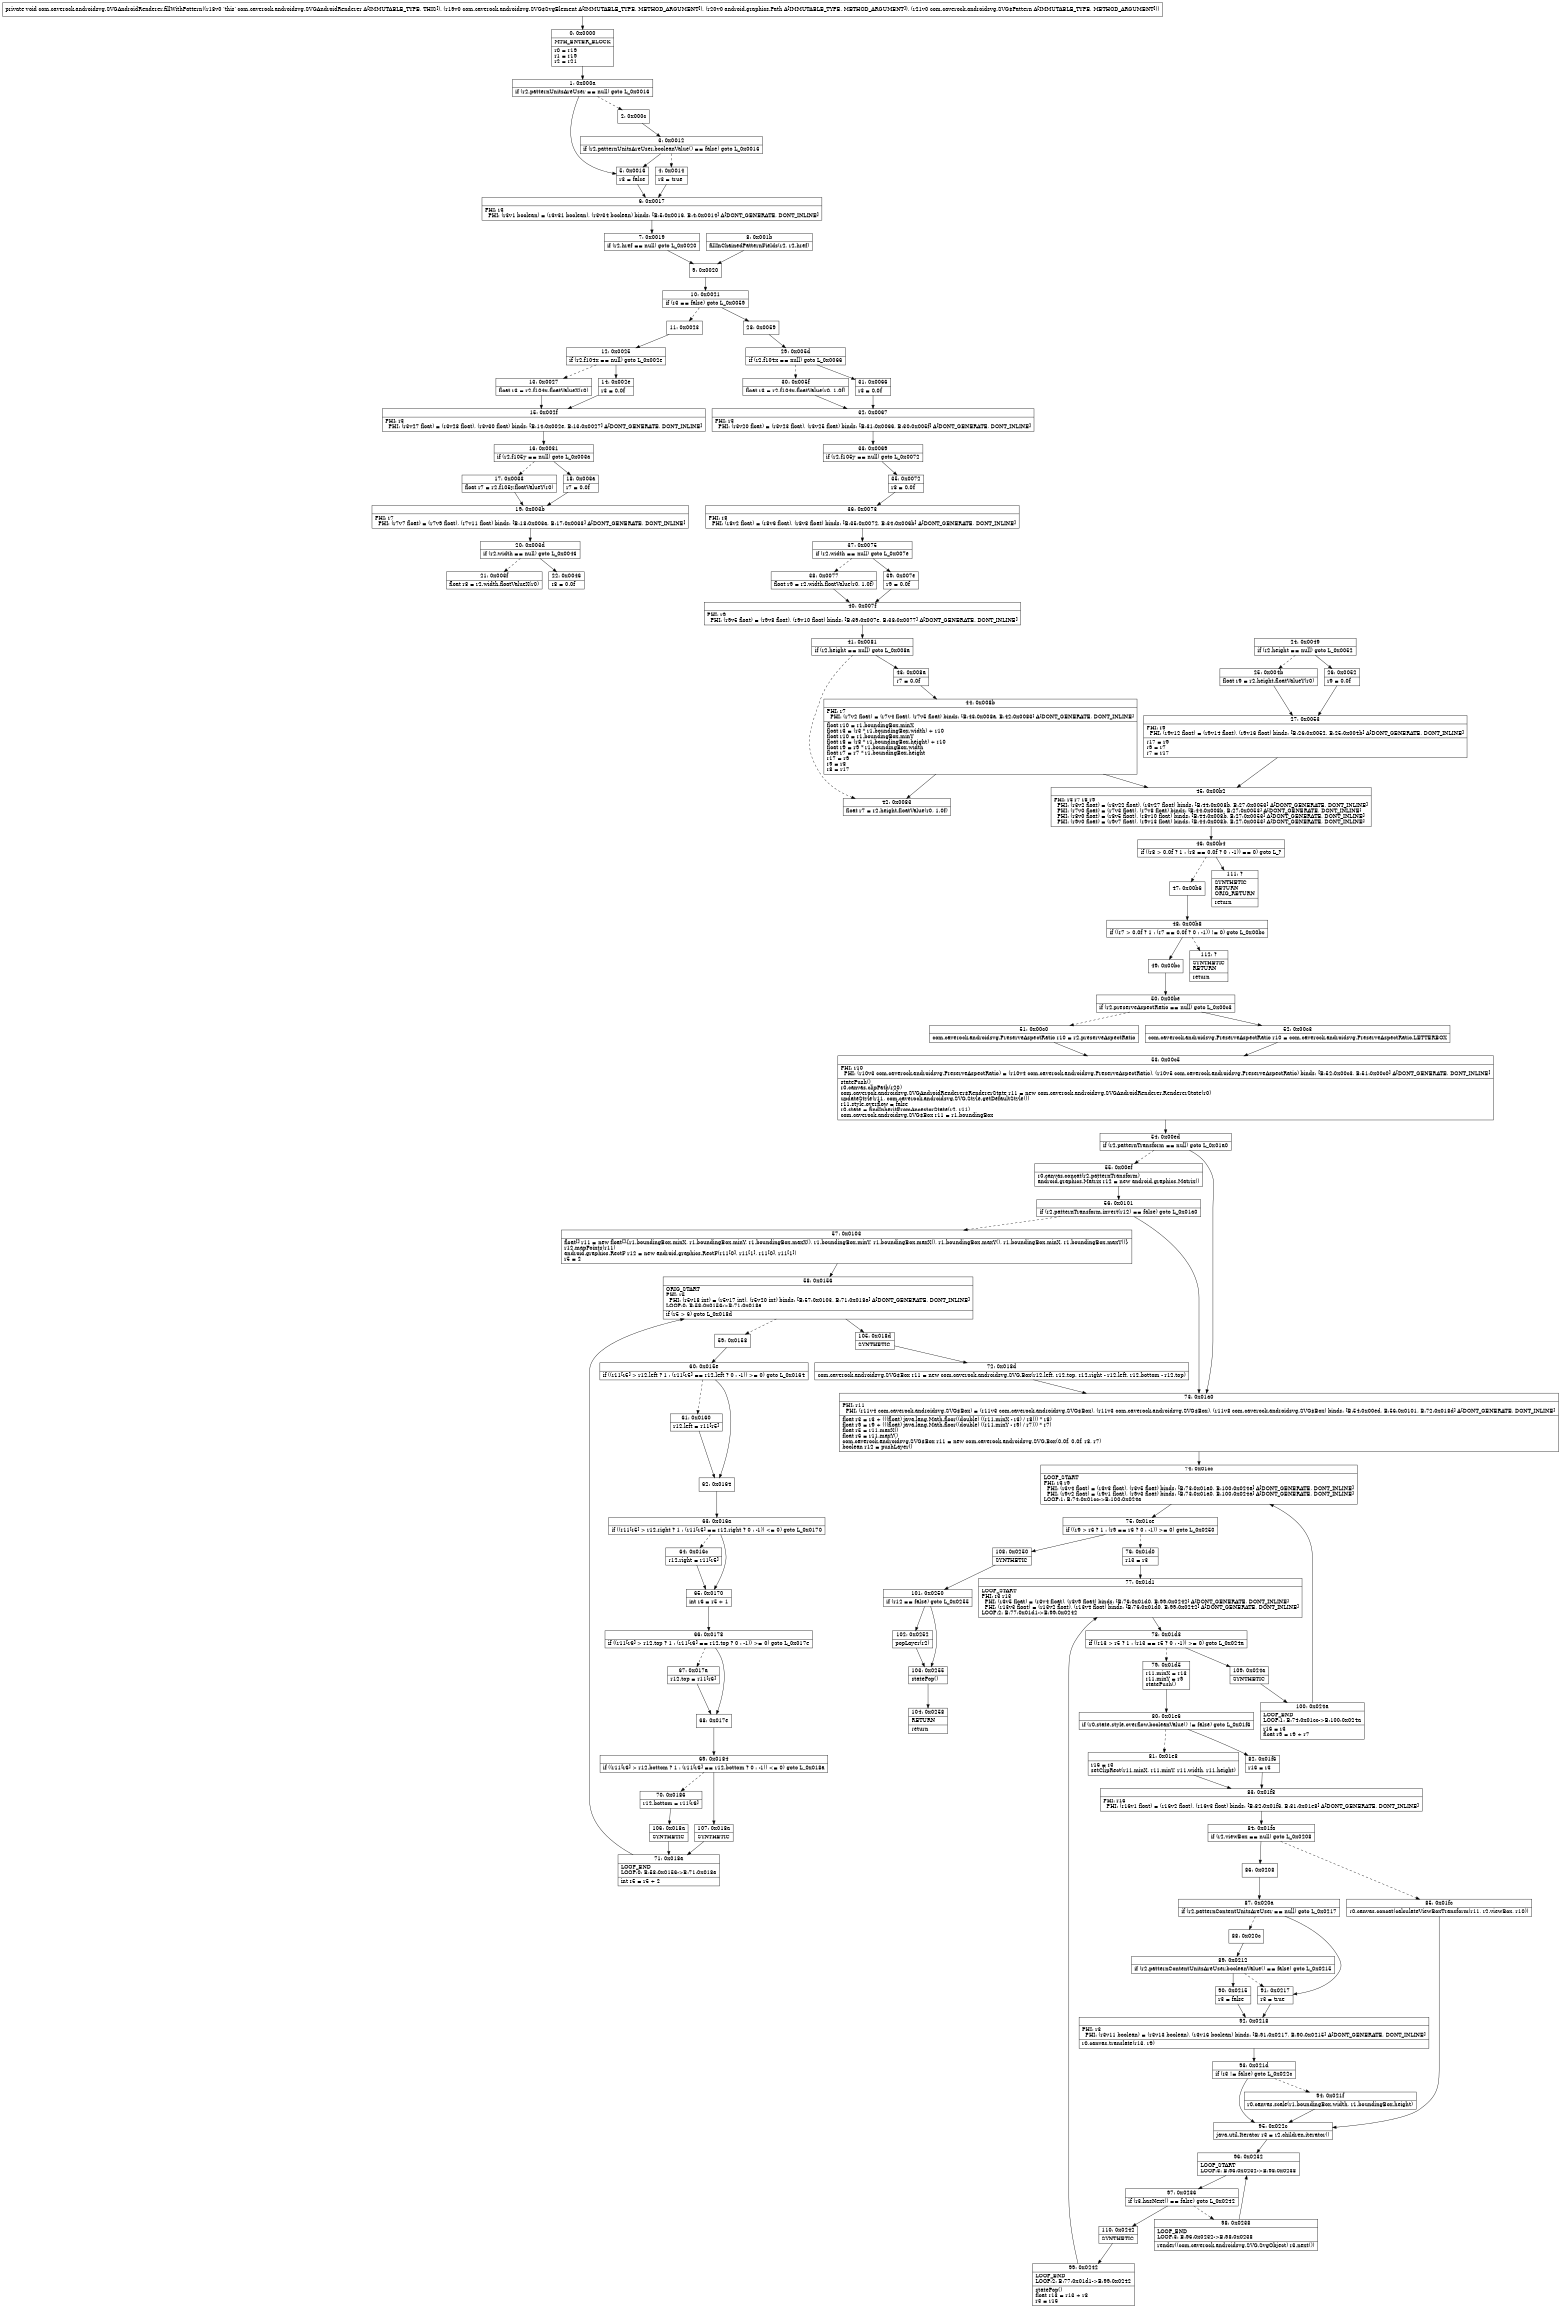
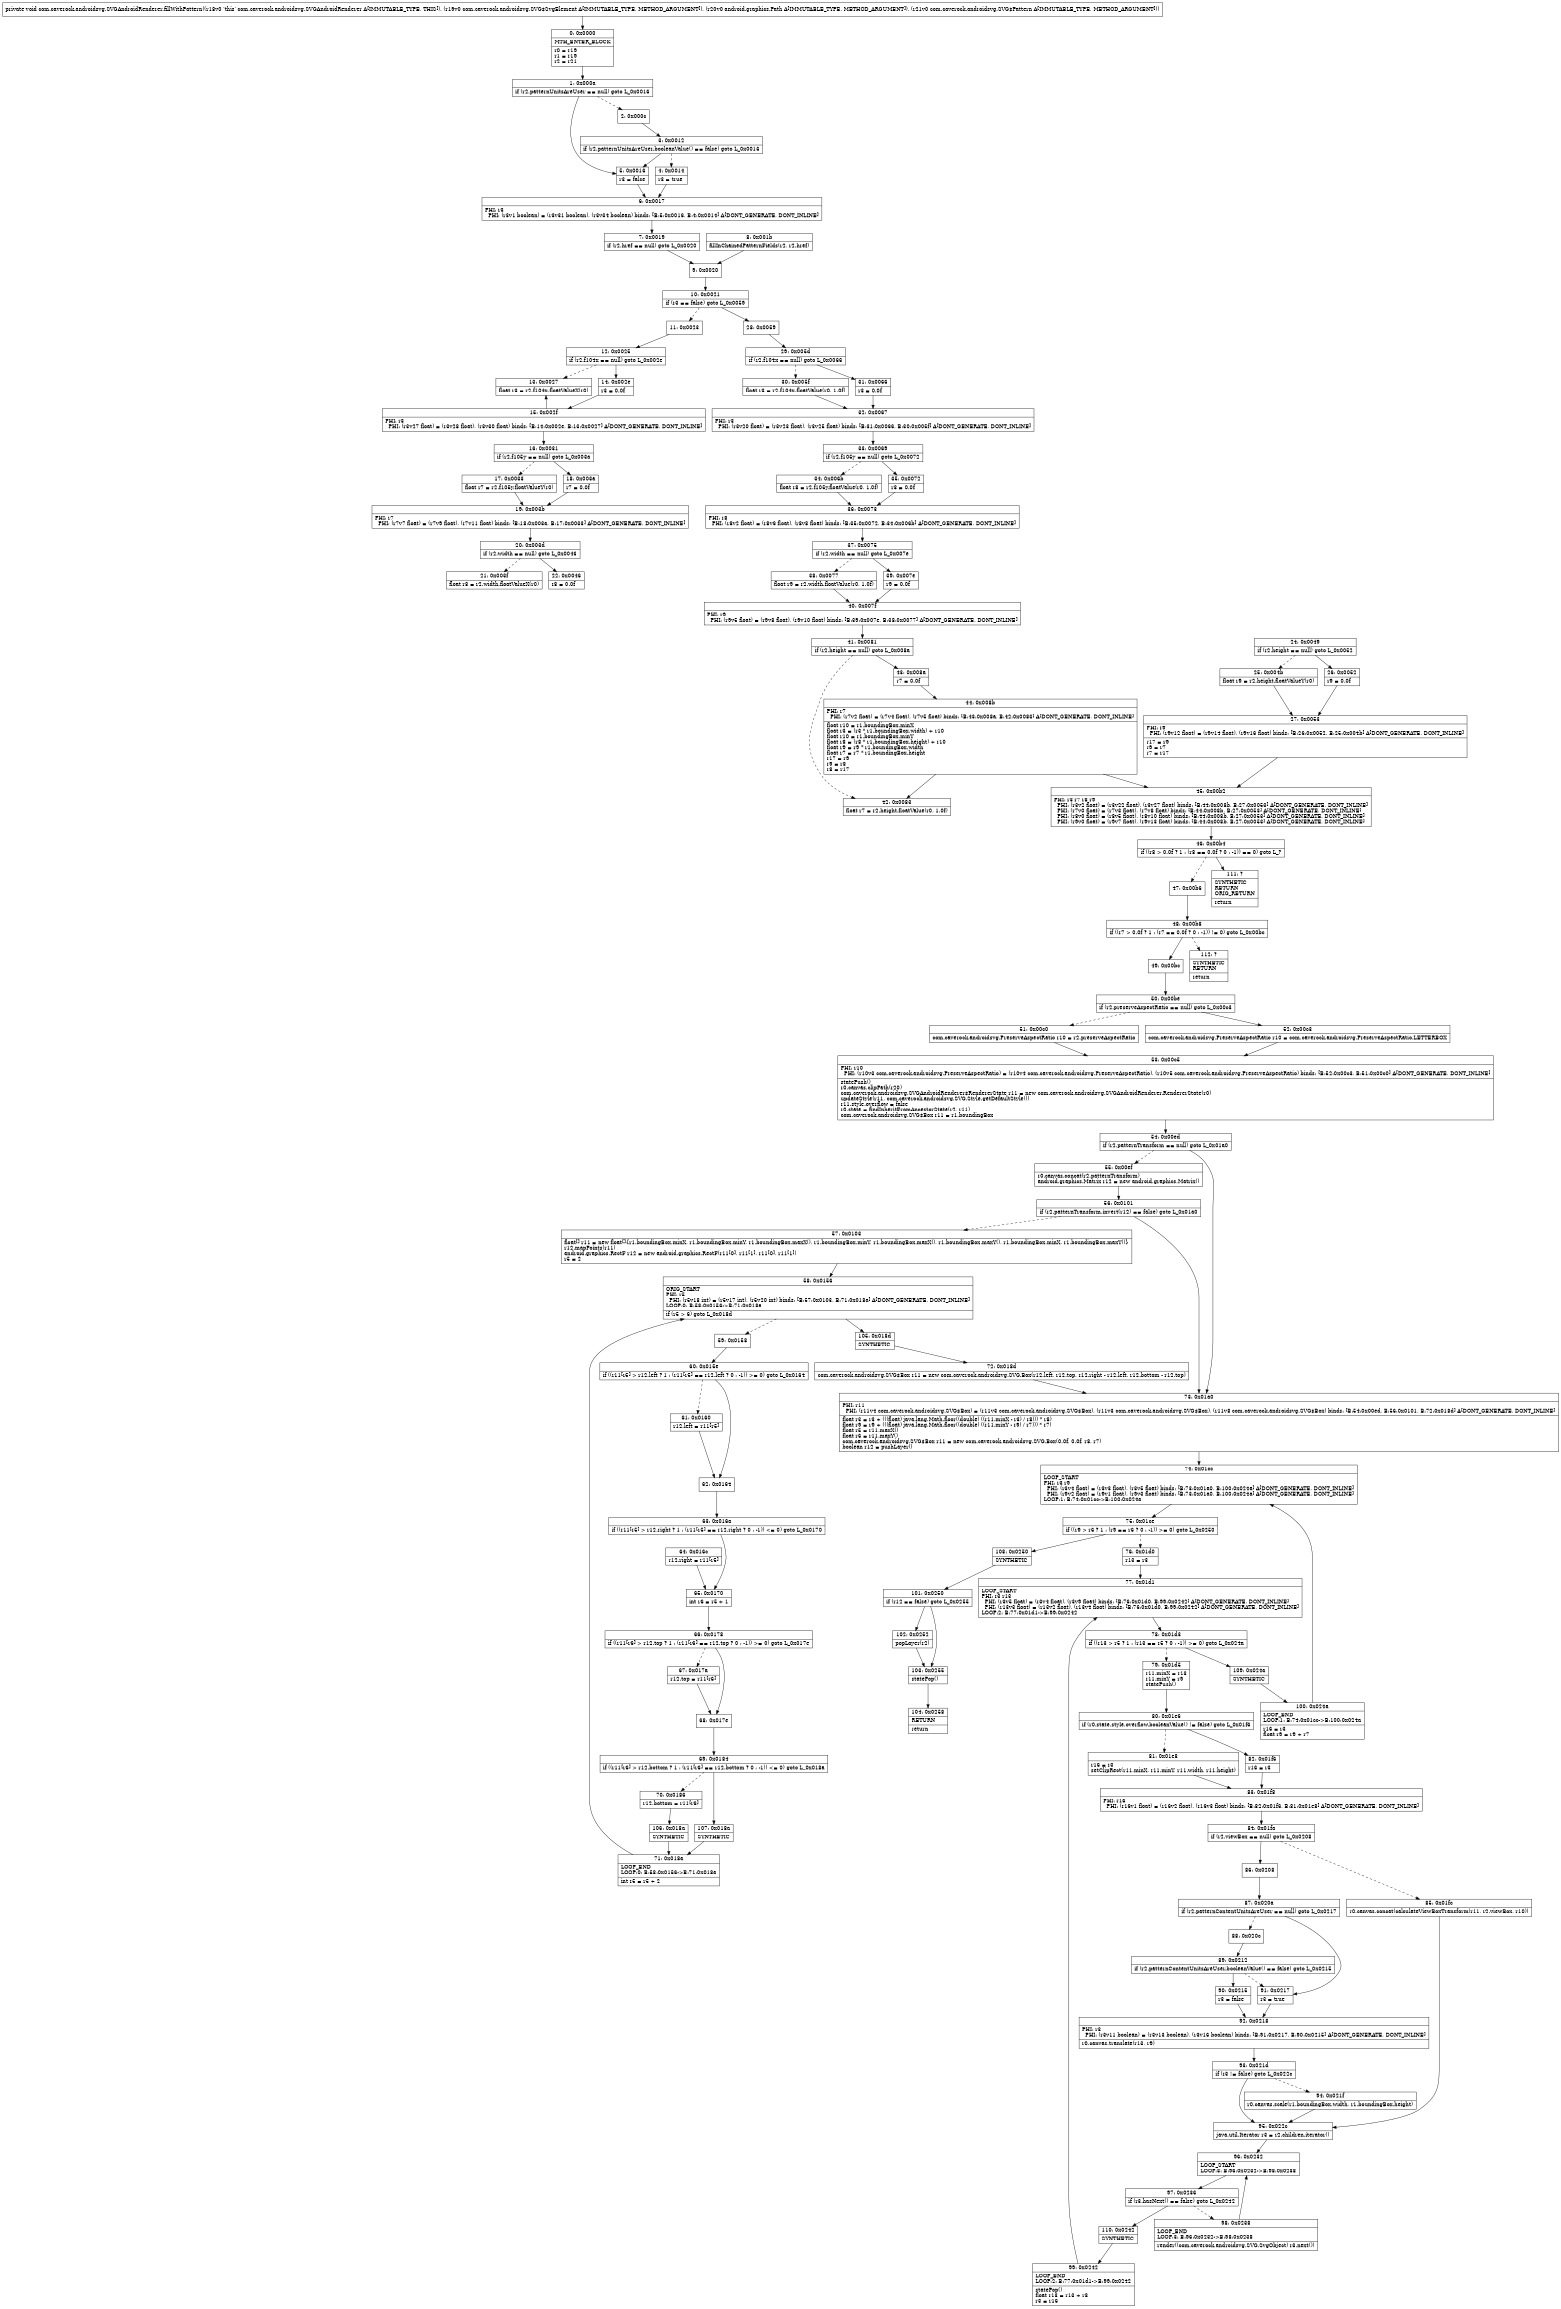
edge "13: 0x0027" -> "15: 0x002f": reversed
node "34: 0x006b": added
edge "63: 0x016a" -> "64: 0x016c": removed
